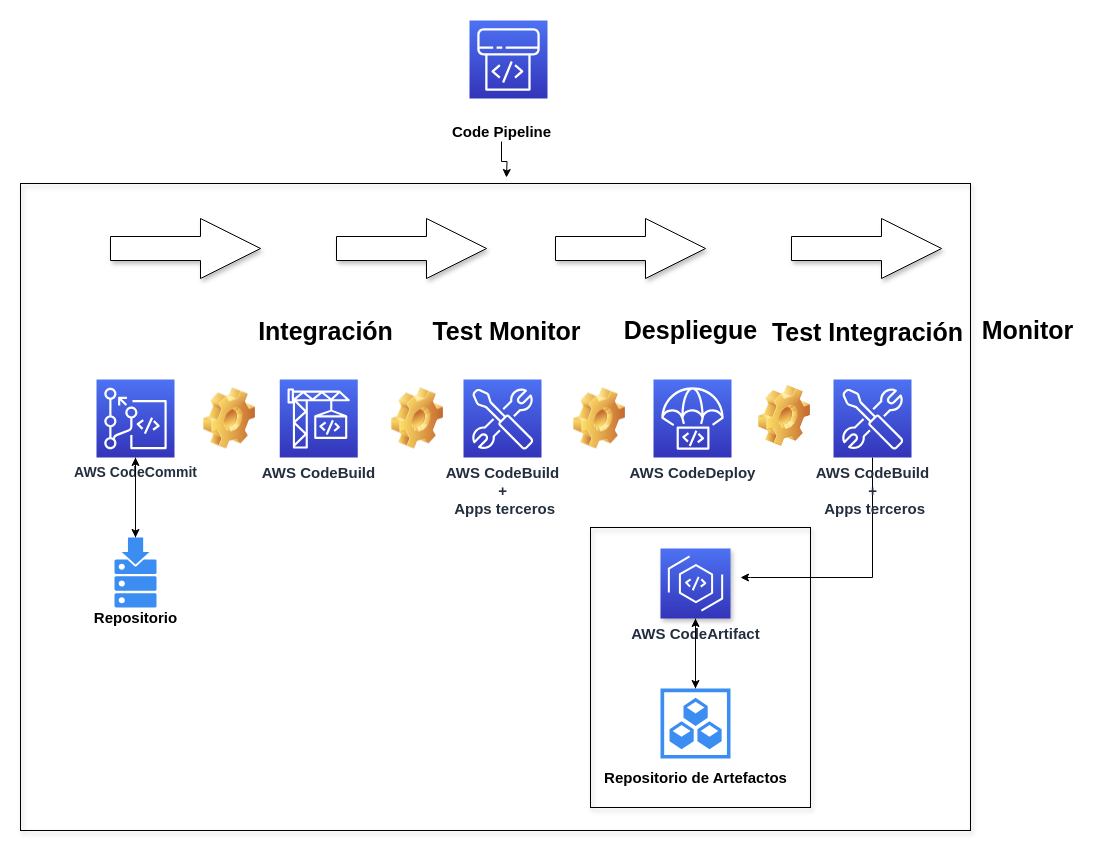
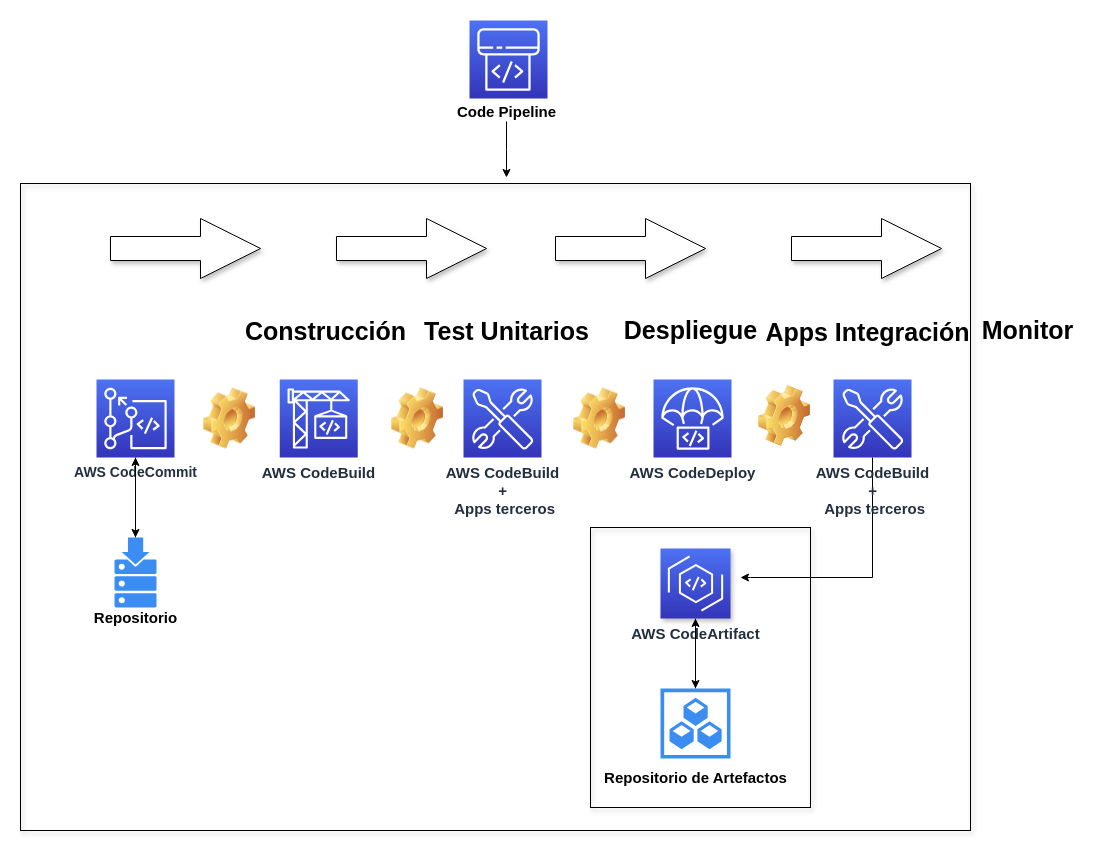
node "Code Pipeline": moved (502, 132) -> (507, 112)
node "Integración": label "Integración" -> "Construcción"
node "Test Monitor": label "Test Monitor" -> "Test Unitarios"
node "Test Integración": label "Test Integración" -> "Apps Integración"
